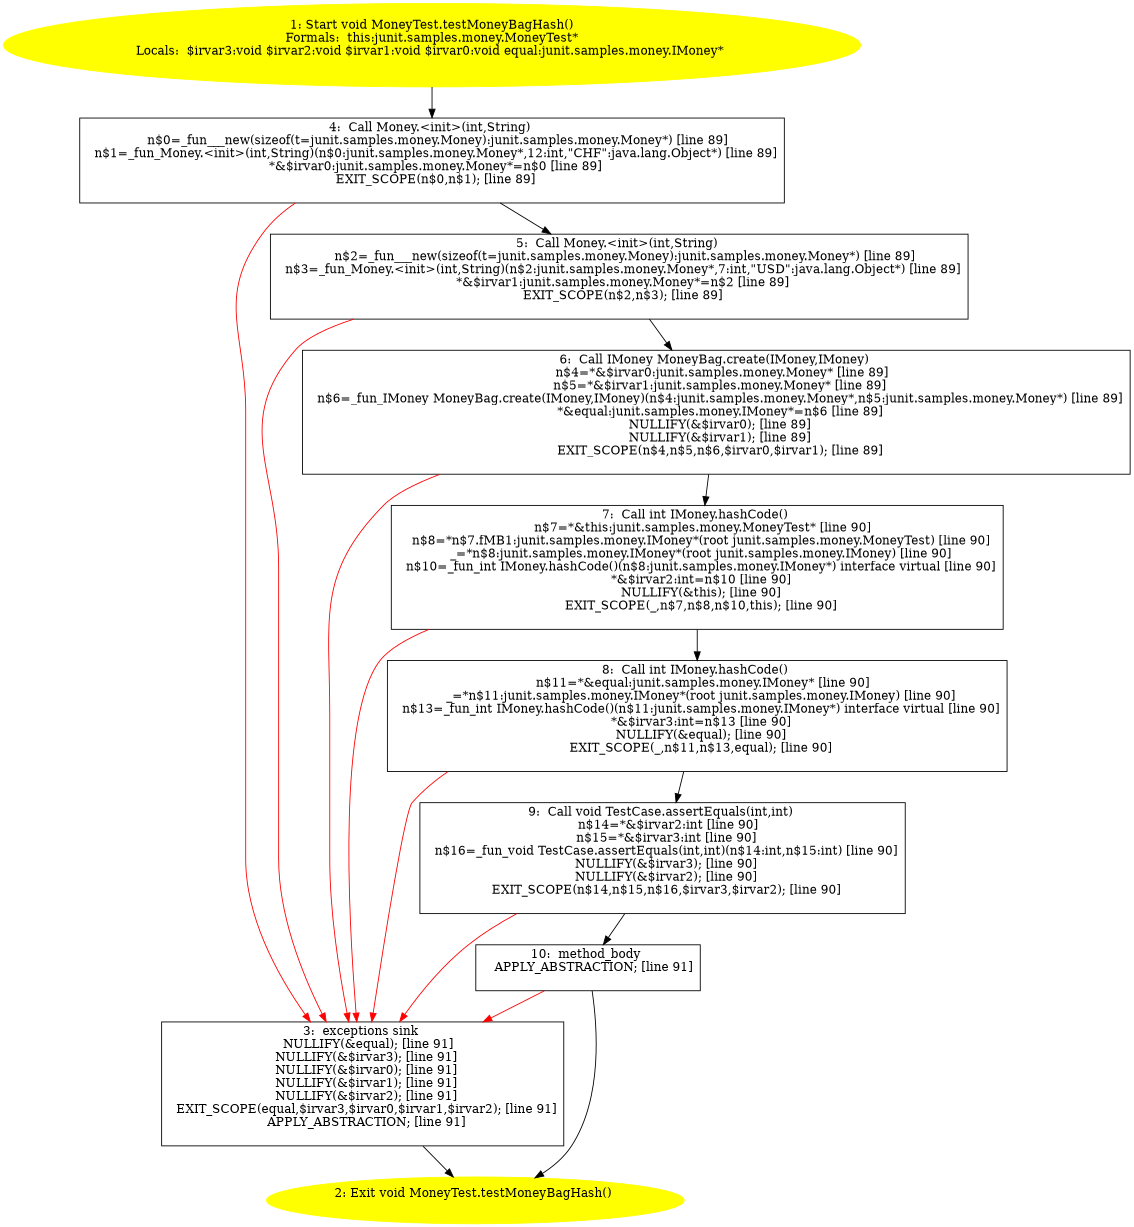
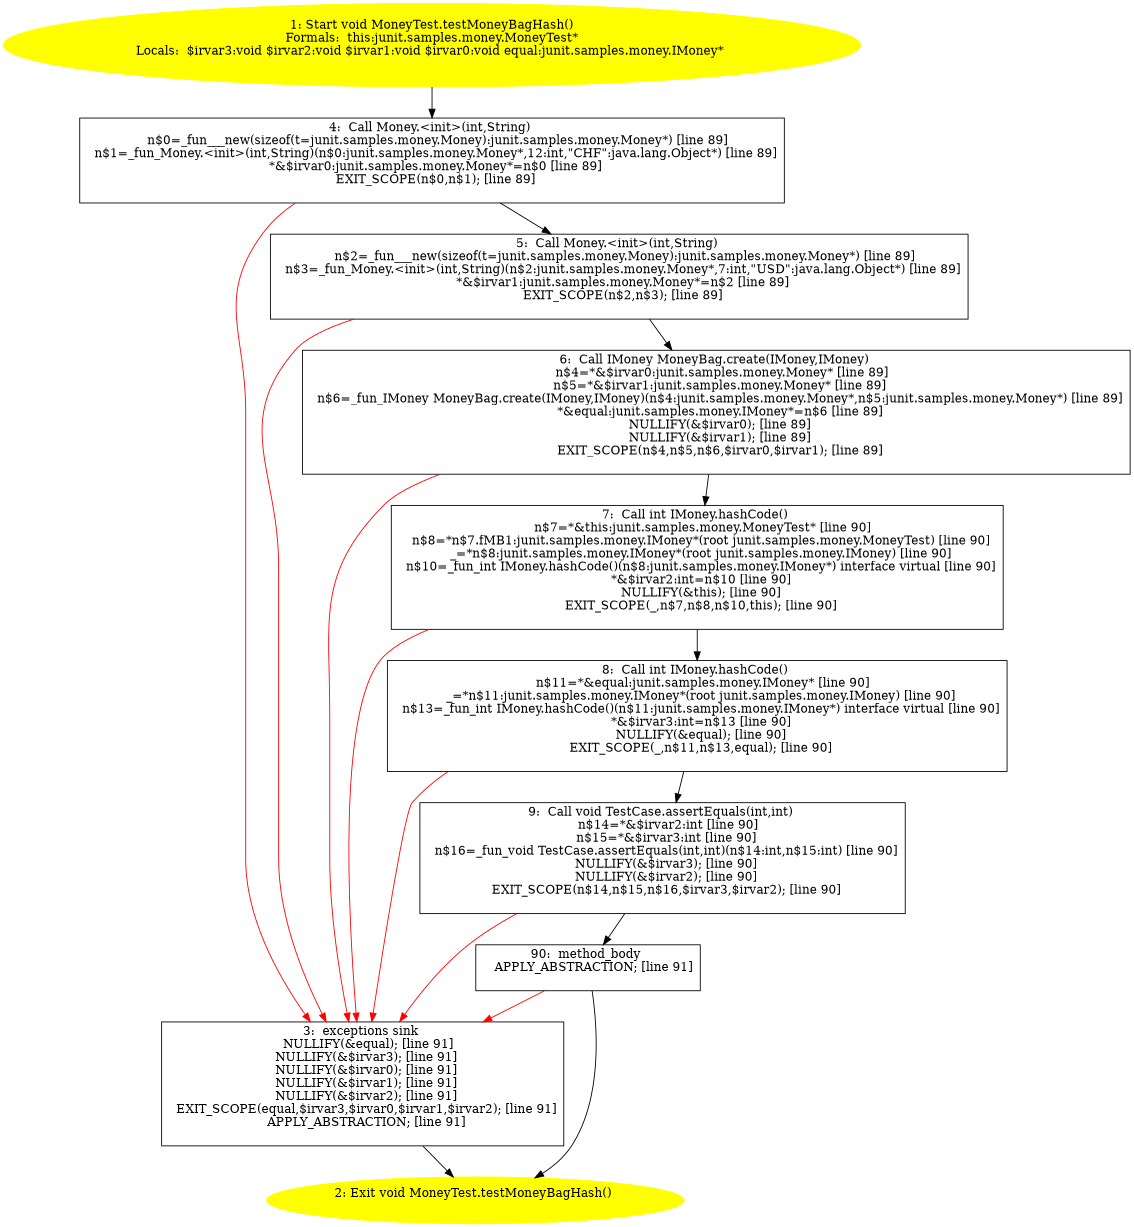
node "10:  method_body APPLY_ABSTRACTION; [line 91]": label "10:  method_body APPLY_ABSTRACTION; [line 91]" -> "90:  method_body APPLY_ABSTRACTION; [line 91]"
